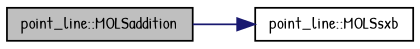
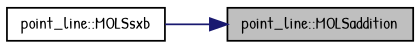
edge "point_line::MOLSaddition" -> "point_line::MOLSsxb": reversed
